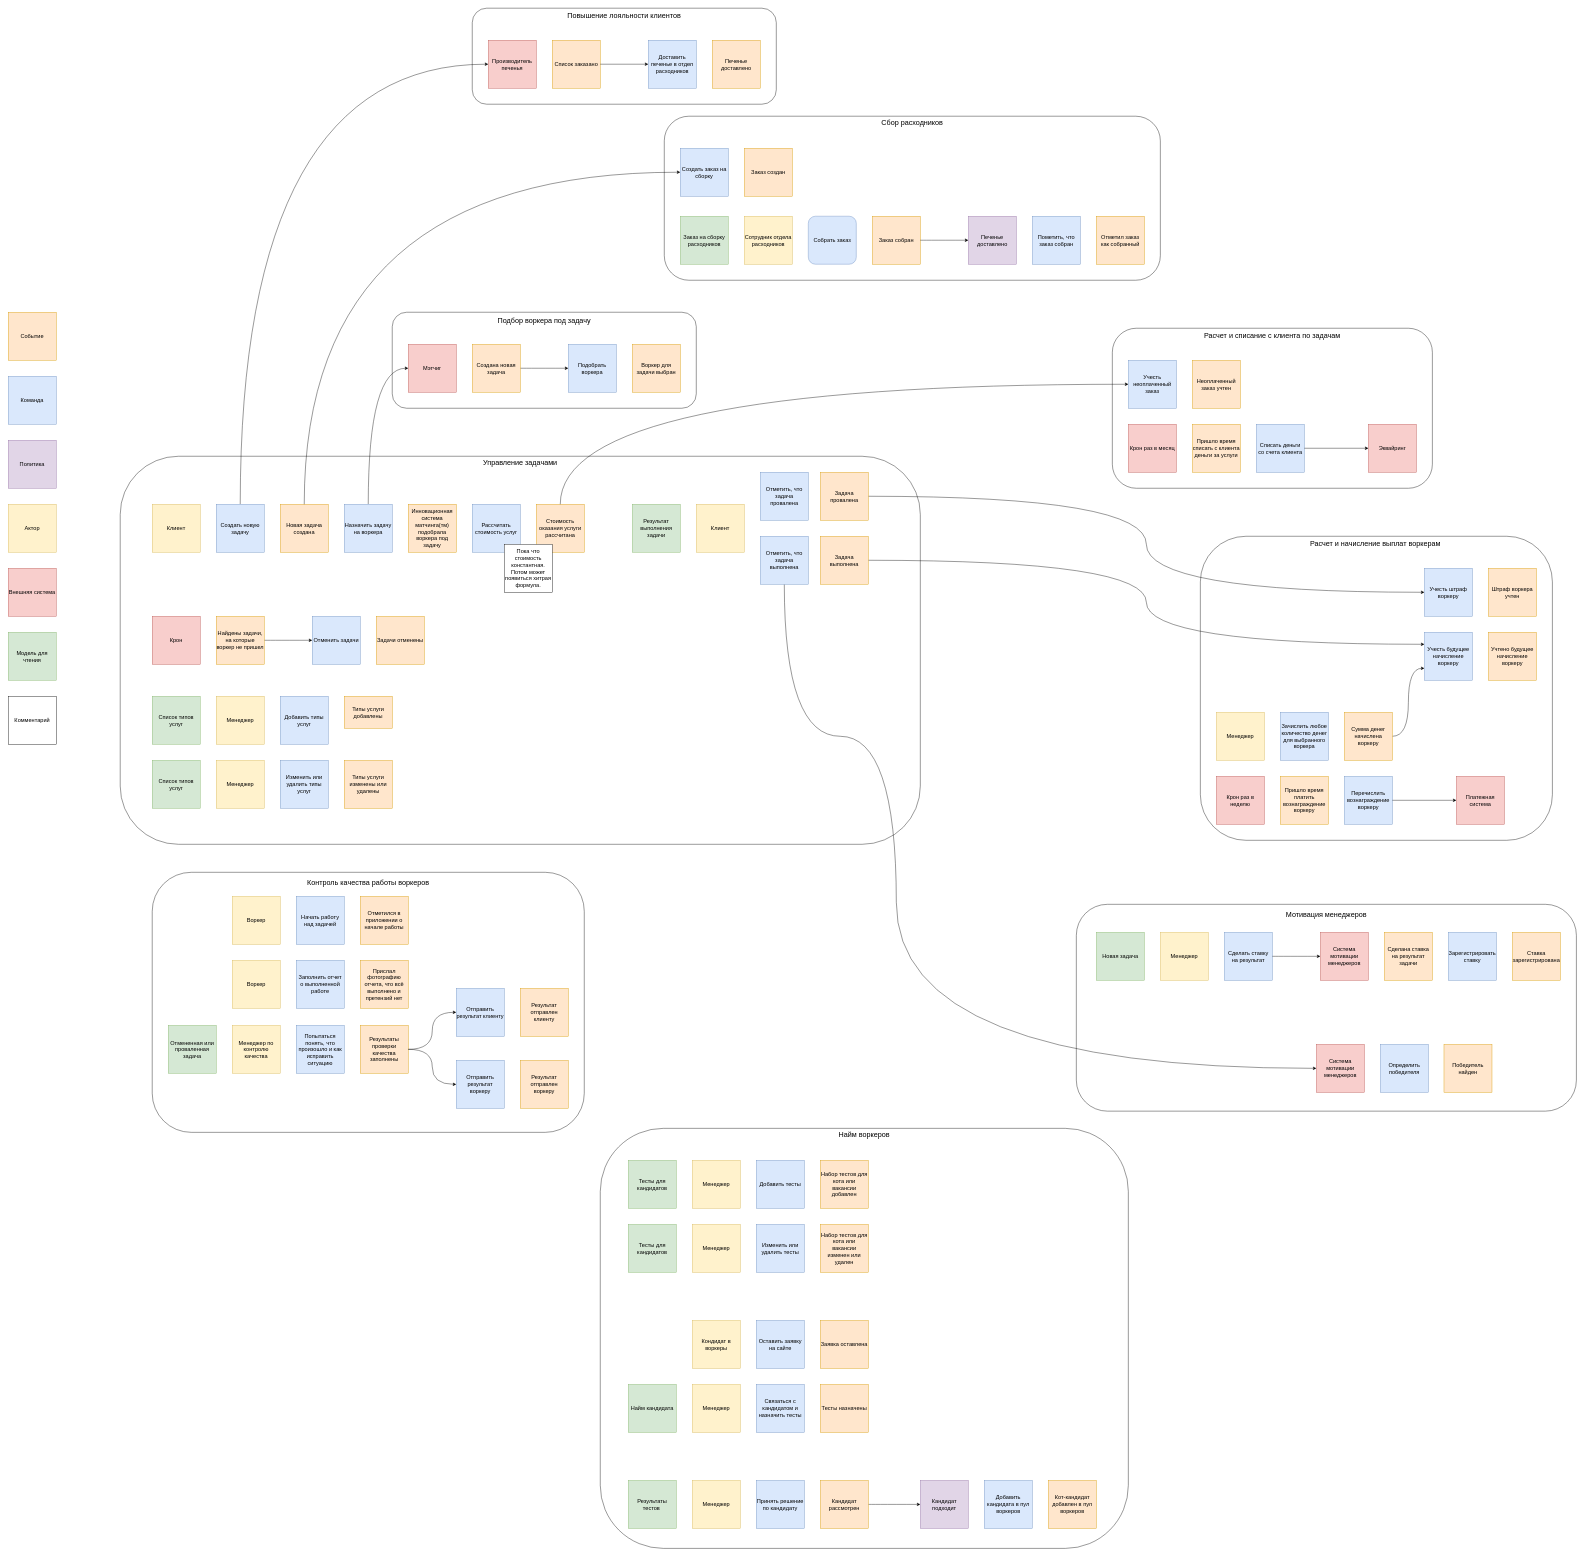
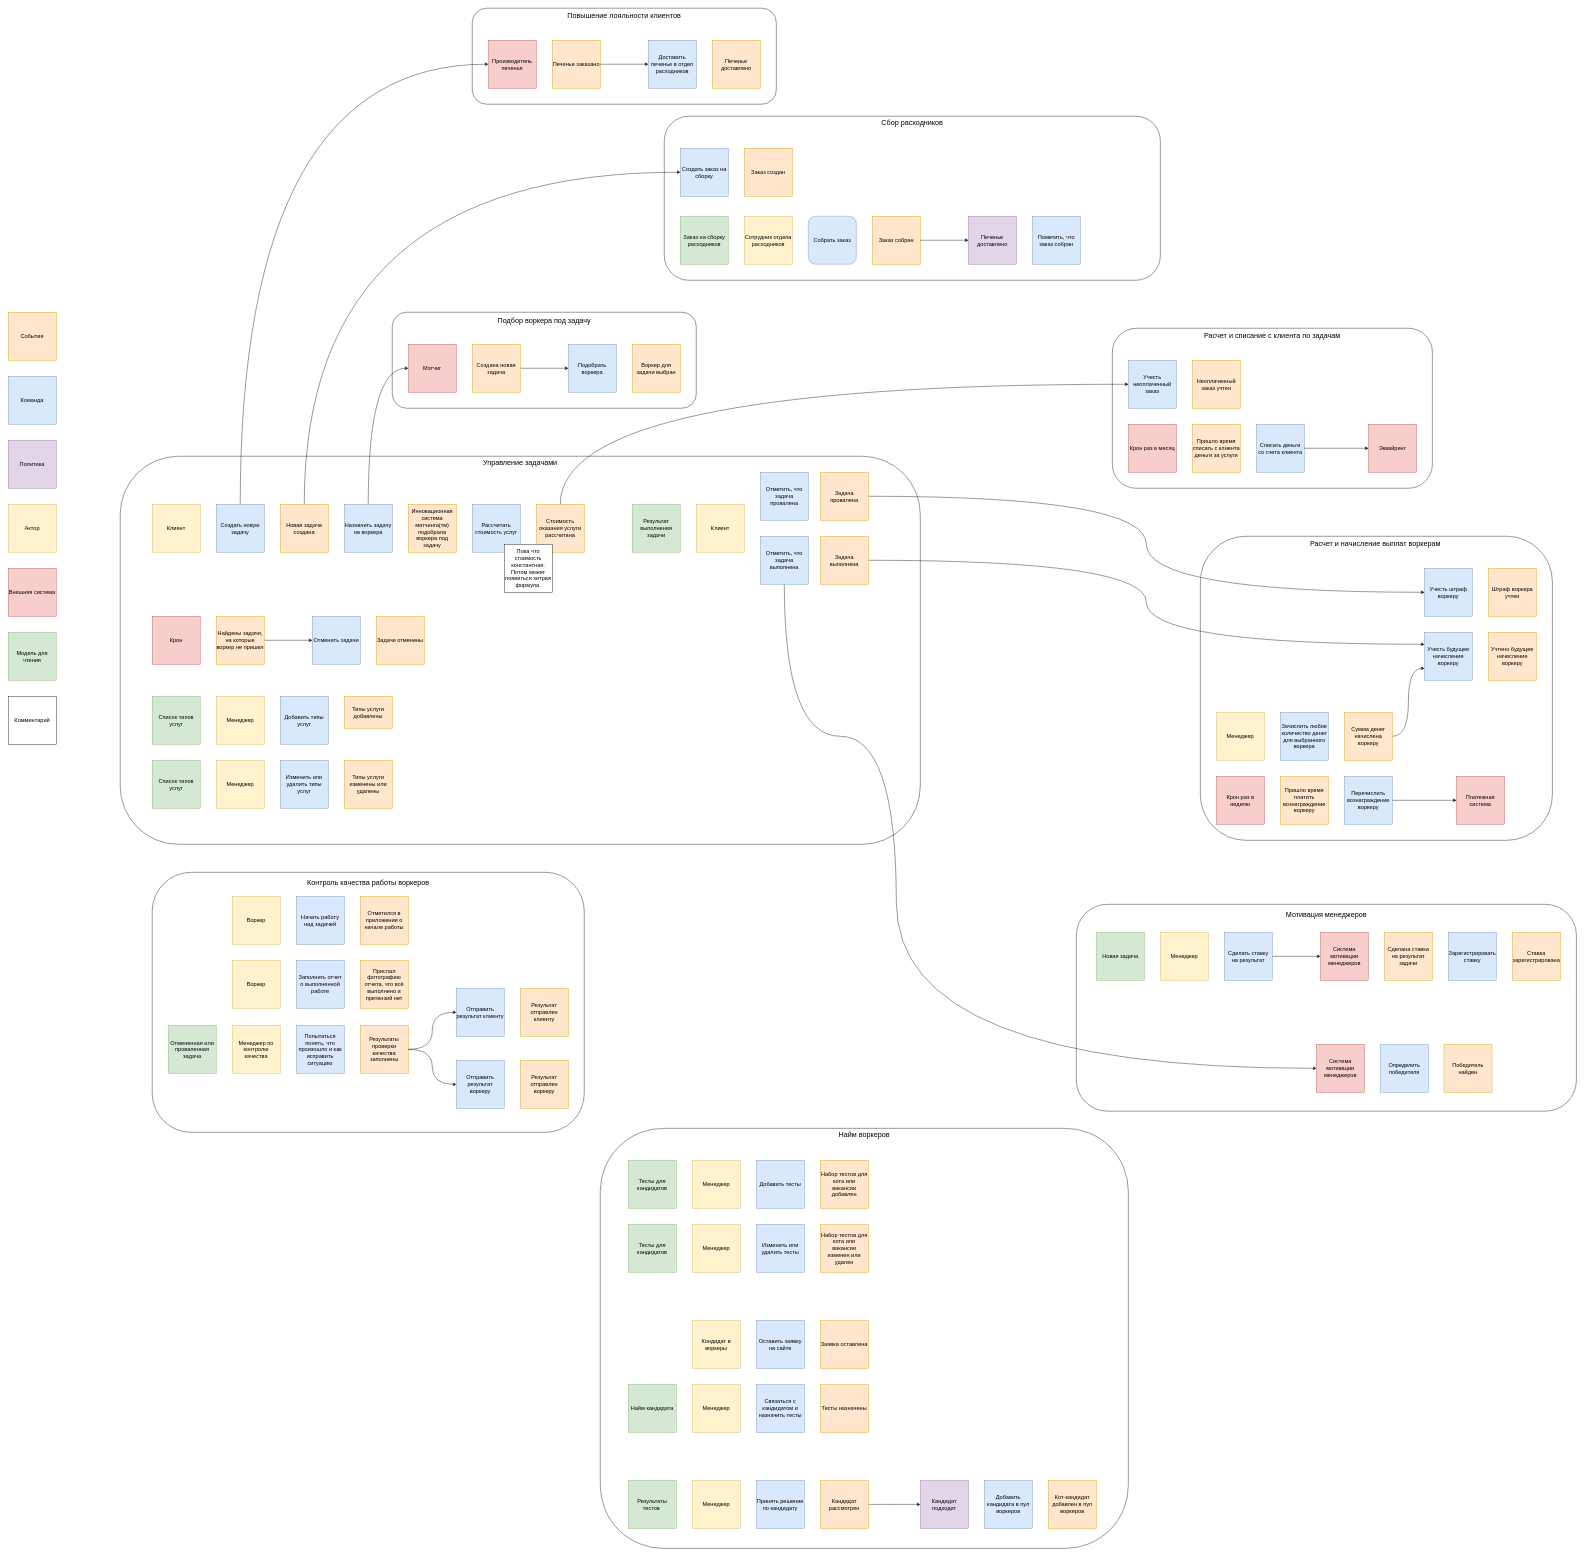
node "Список заказано": label "Список заказано" -> "Печенье заказано"
node "Отметил заказ как собранный": removed
